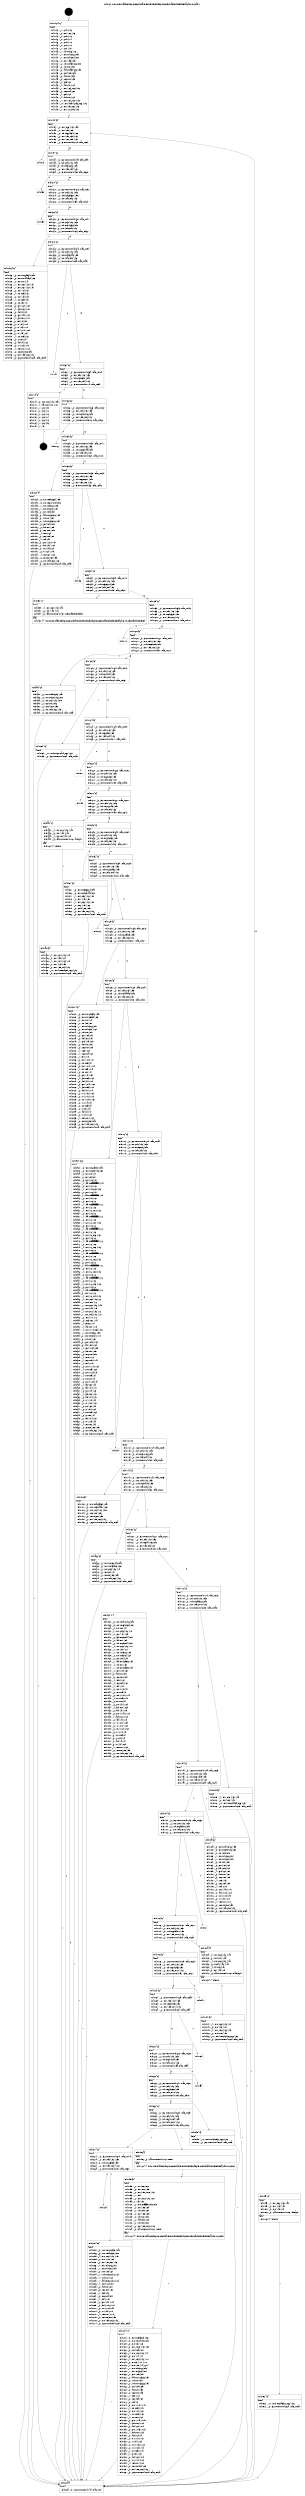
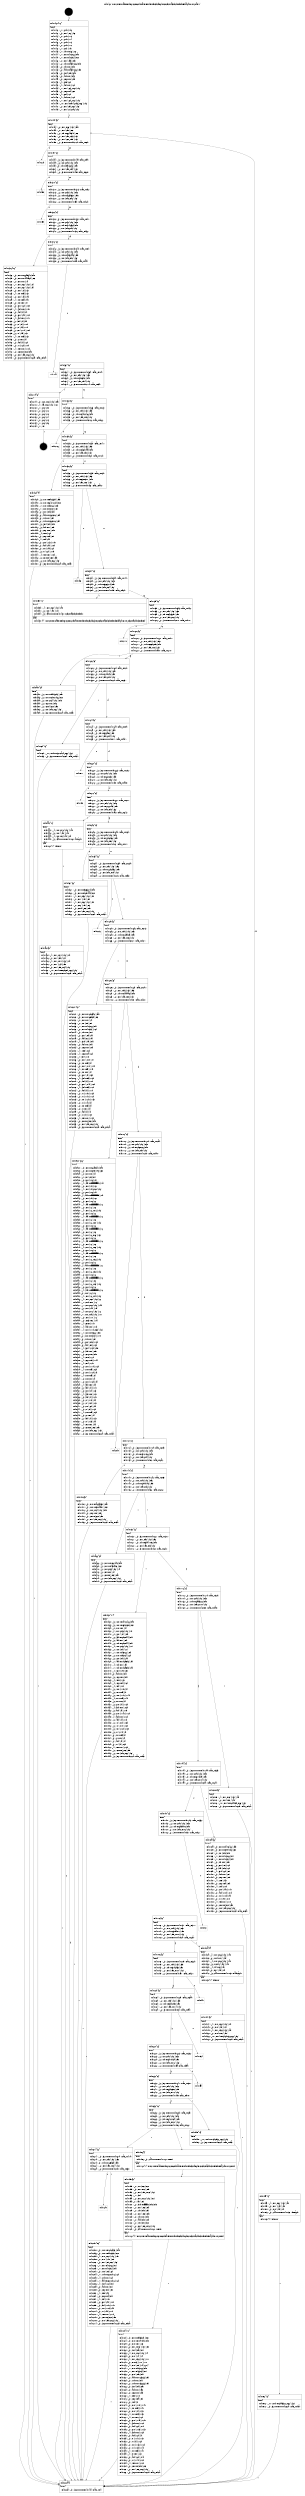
edge "0x401548 [28]" -> "0x401564 [28]": removed, label "19"
edge "0x40175c [28]" -> "0x401d30 [174]": added, label "1"
edge "0x4017b0 [28]" -> "0x4017cc [28]": removed, label "4"
